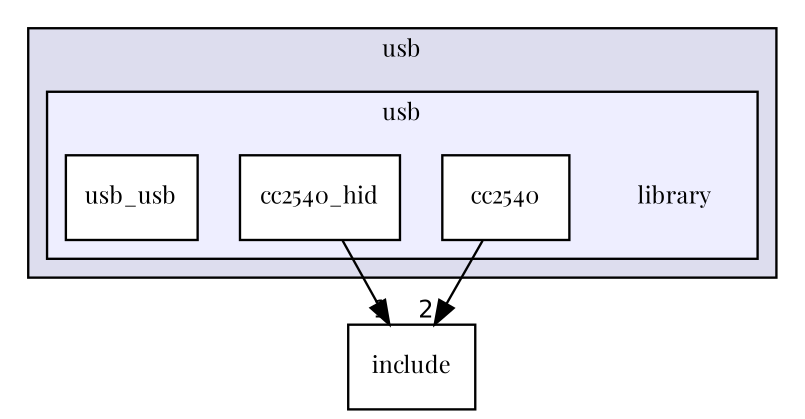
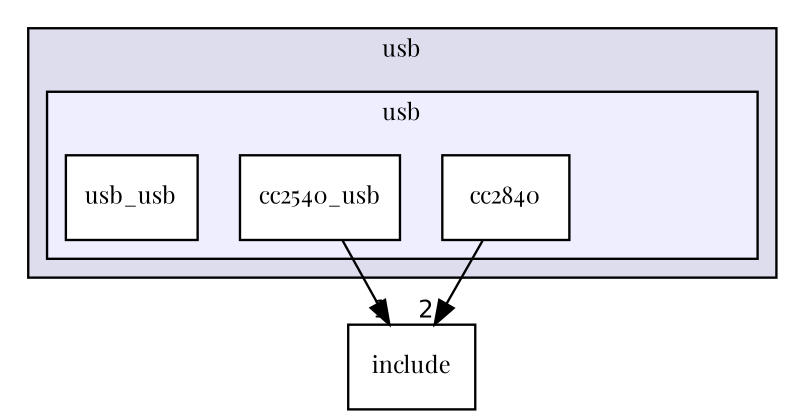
node "cc2540_hid": label "cc2540_hid" -> "cc2540_usb"
node "cc2540": label "cc2540" -> "cc2840"
node "library": removed
